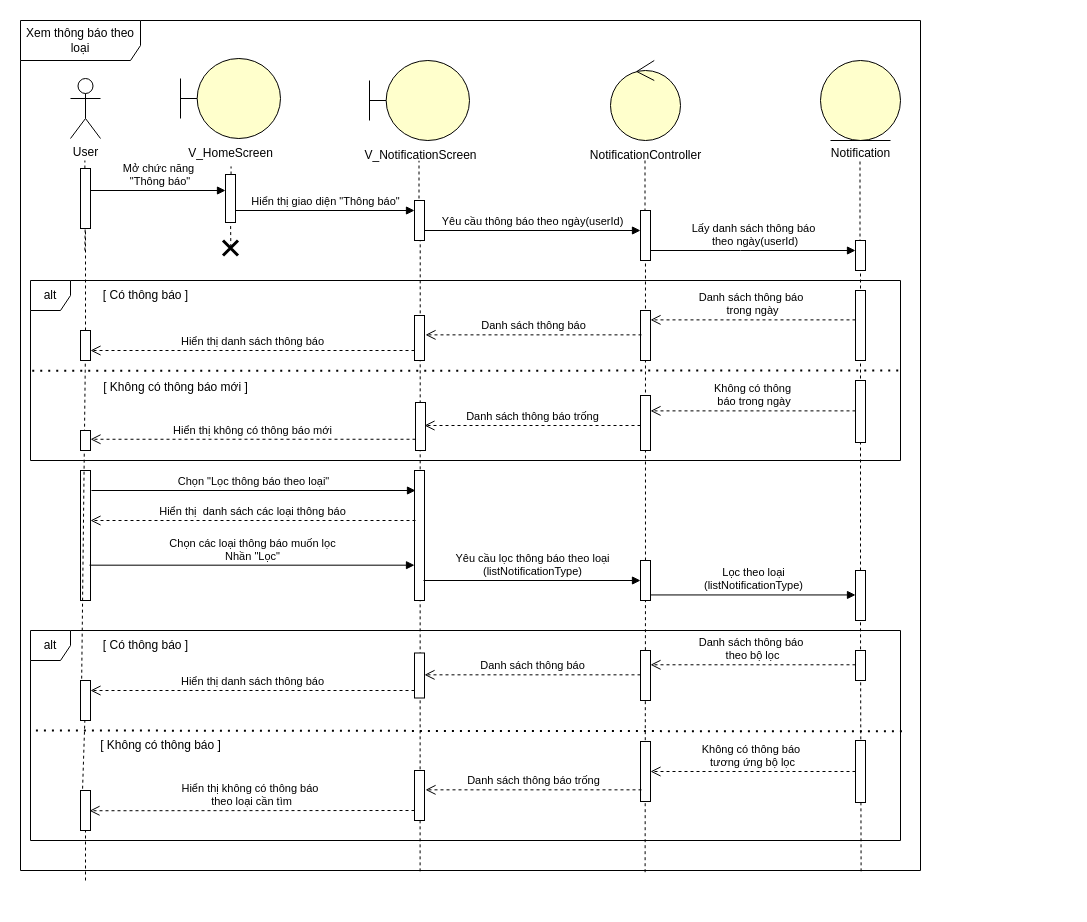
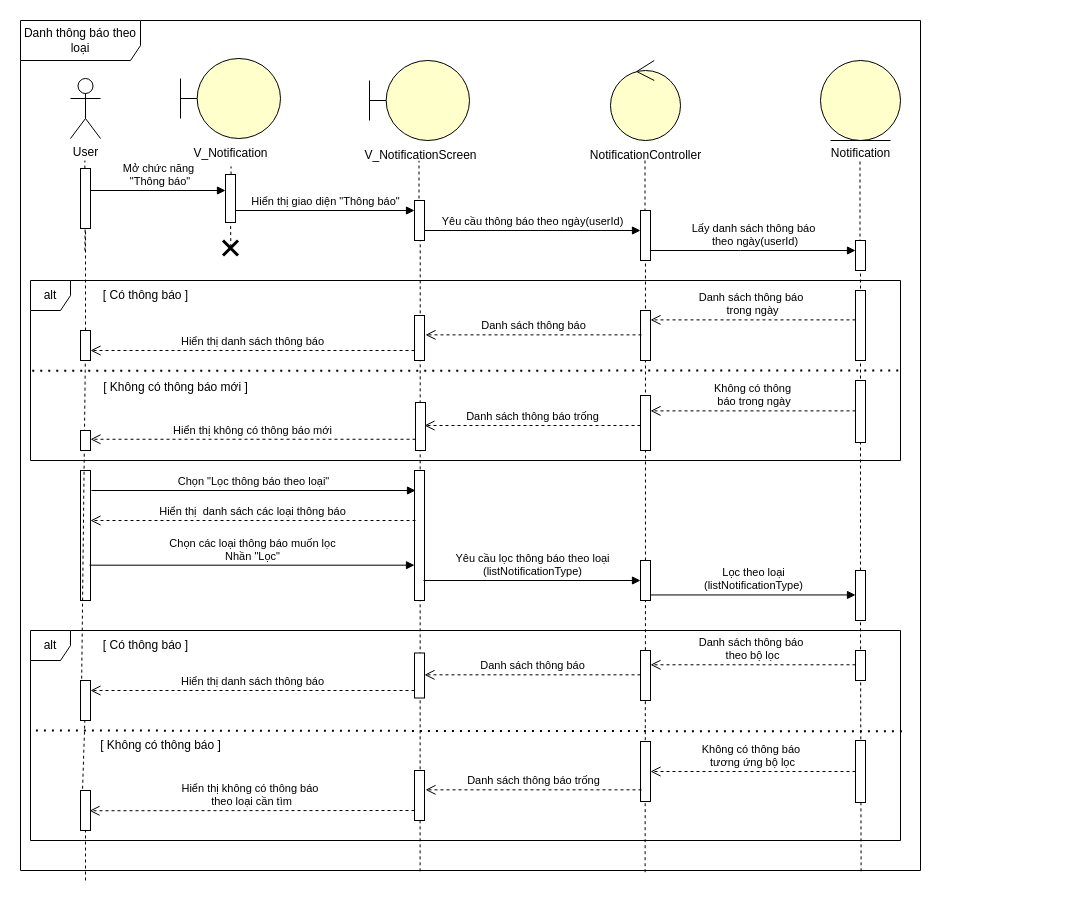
node "Xem thông báo theo loại": label "Xem thông báo theo loại" -> "Danh thông báo theo loại"
node "V_HomeScreen": label "V_HomeScreen" -> "V_Notification"
